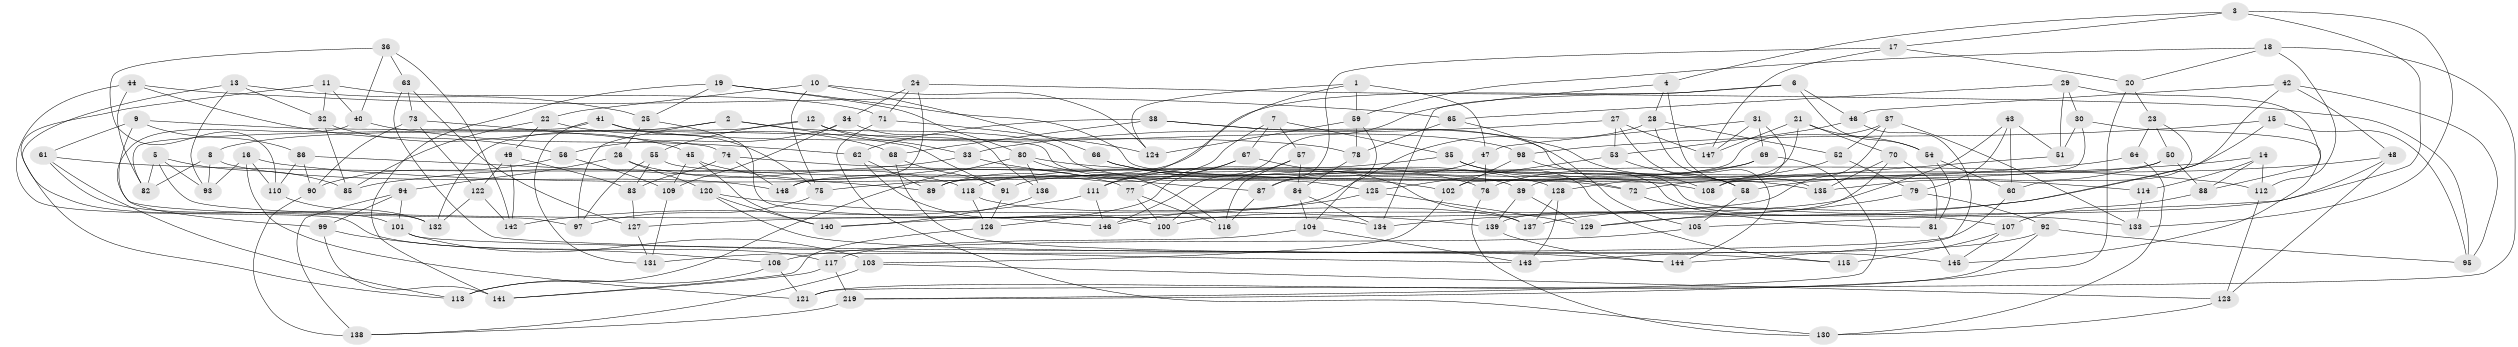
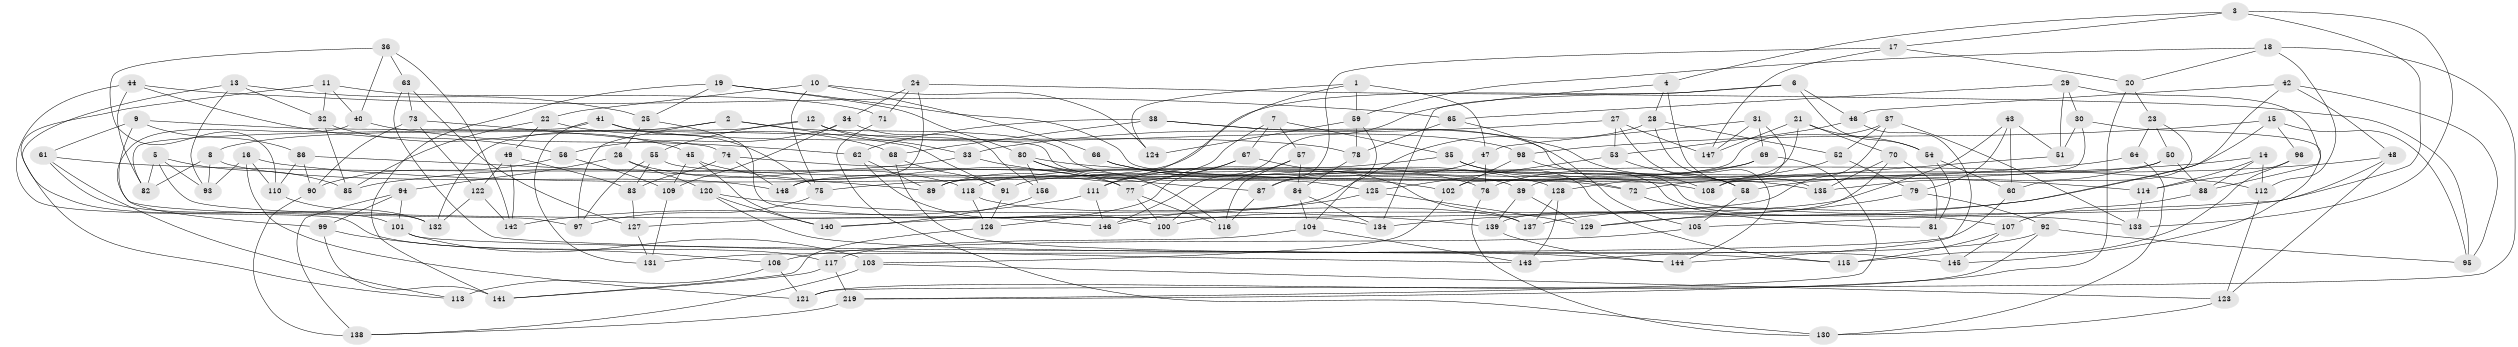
edge "71" -- "124": removed
node "96": added
node "136": label "136" -> "156"
edge "80" -- "113": now "80" -- "77"
